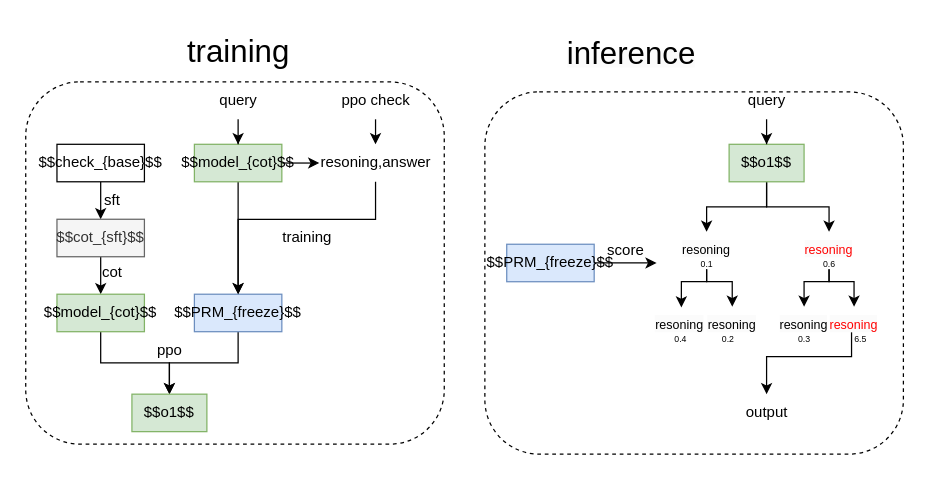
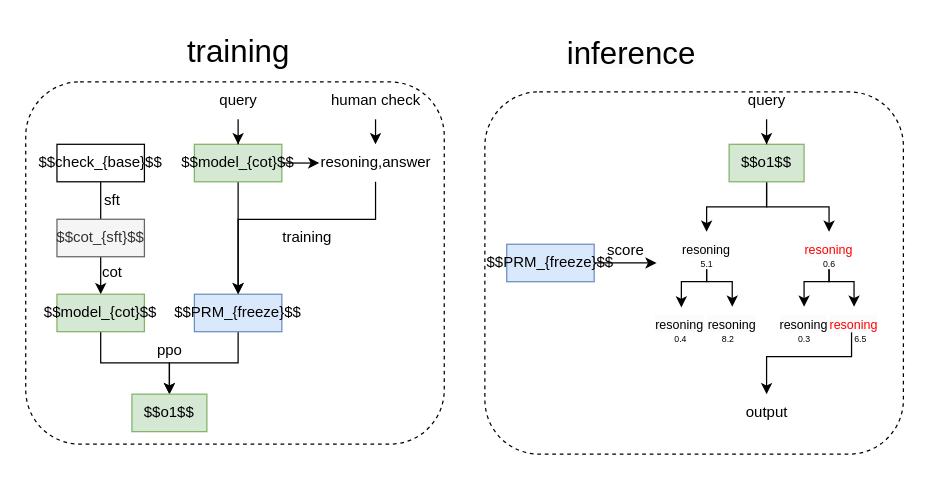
node "ppo check": label "ppo check" -> "human check"
edge "$$check_{base}$$" -> "$$cot_{sft}$$": arrowhead classic -> none
node "0.1": label "0.1" -> "5.1"
node "0.2": label "0.2" -> "8.2"
